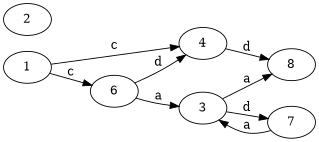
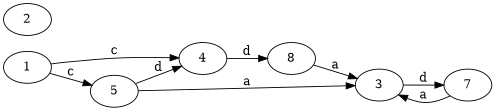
edge "3" -> "8": reversed
node "6": label "6" -> "5"
